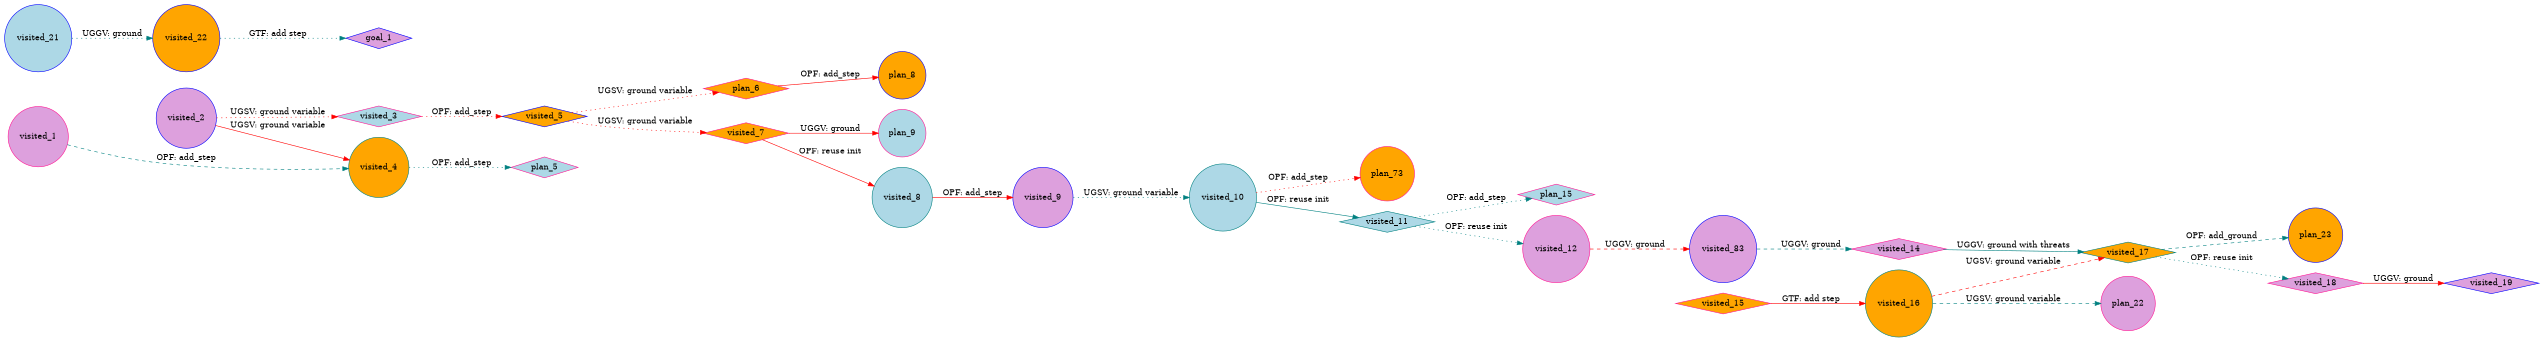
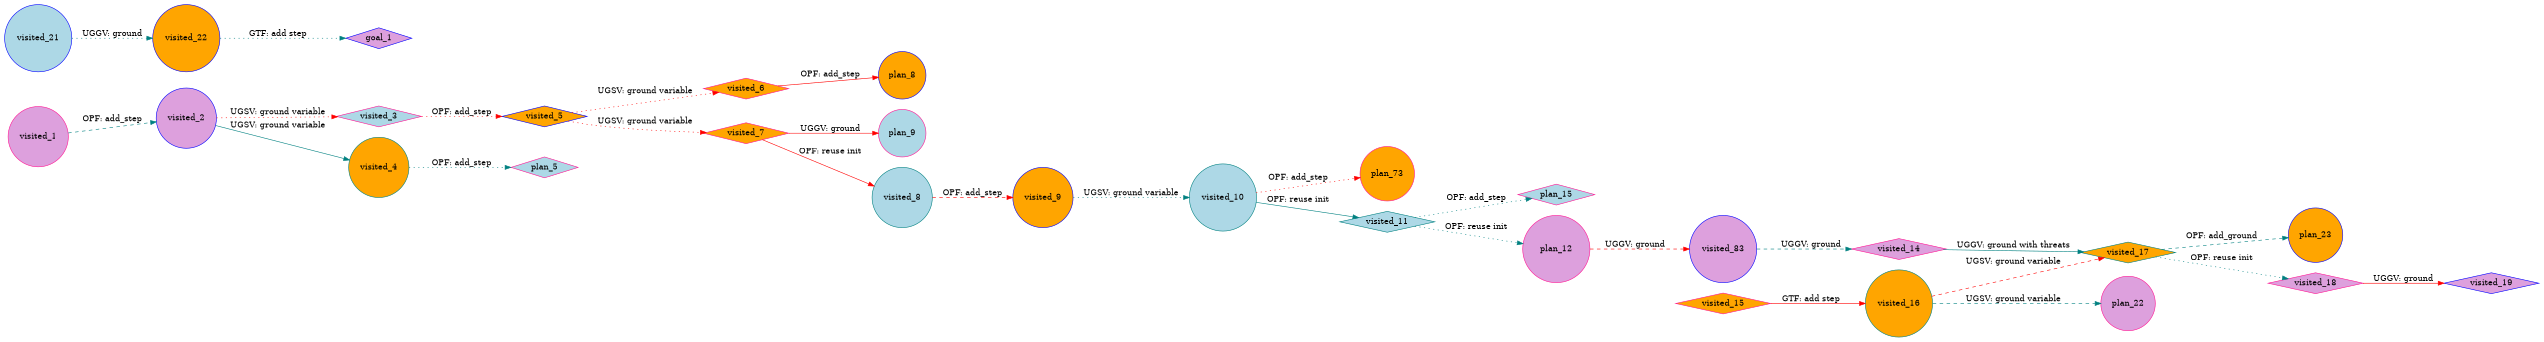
node "plan_6": label "plan_6" -> "visited_6"
edge "visited_2" -> "visited_4": color red -> teal
edge "visited_1" -> "visited_4": now "visited_1" -> "visited_2"
edge "visited_8" -> "visited_9": style solid -> dashed
node "visited_9": fillcolor plum -> orange
node "visited_12": label "visited_12" -> "plan_12"
